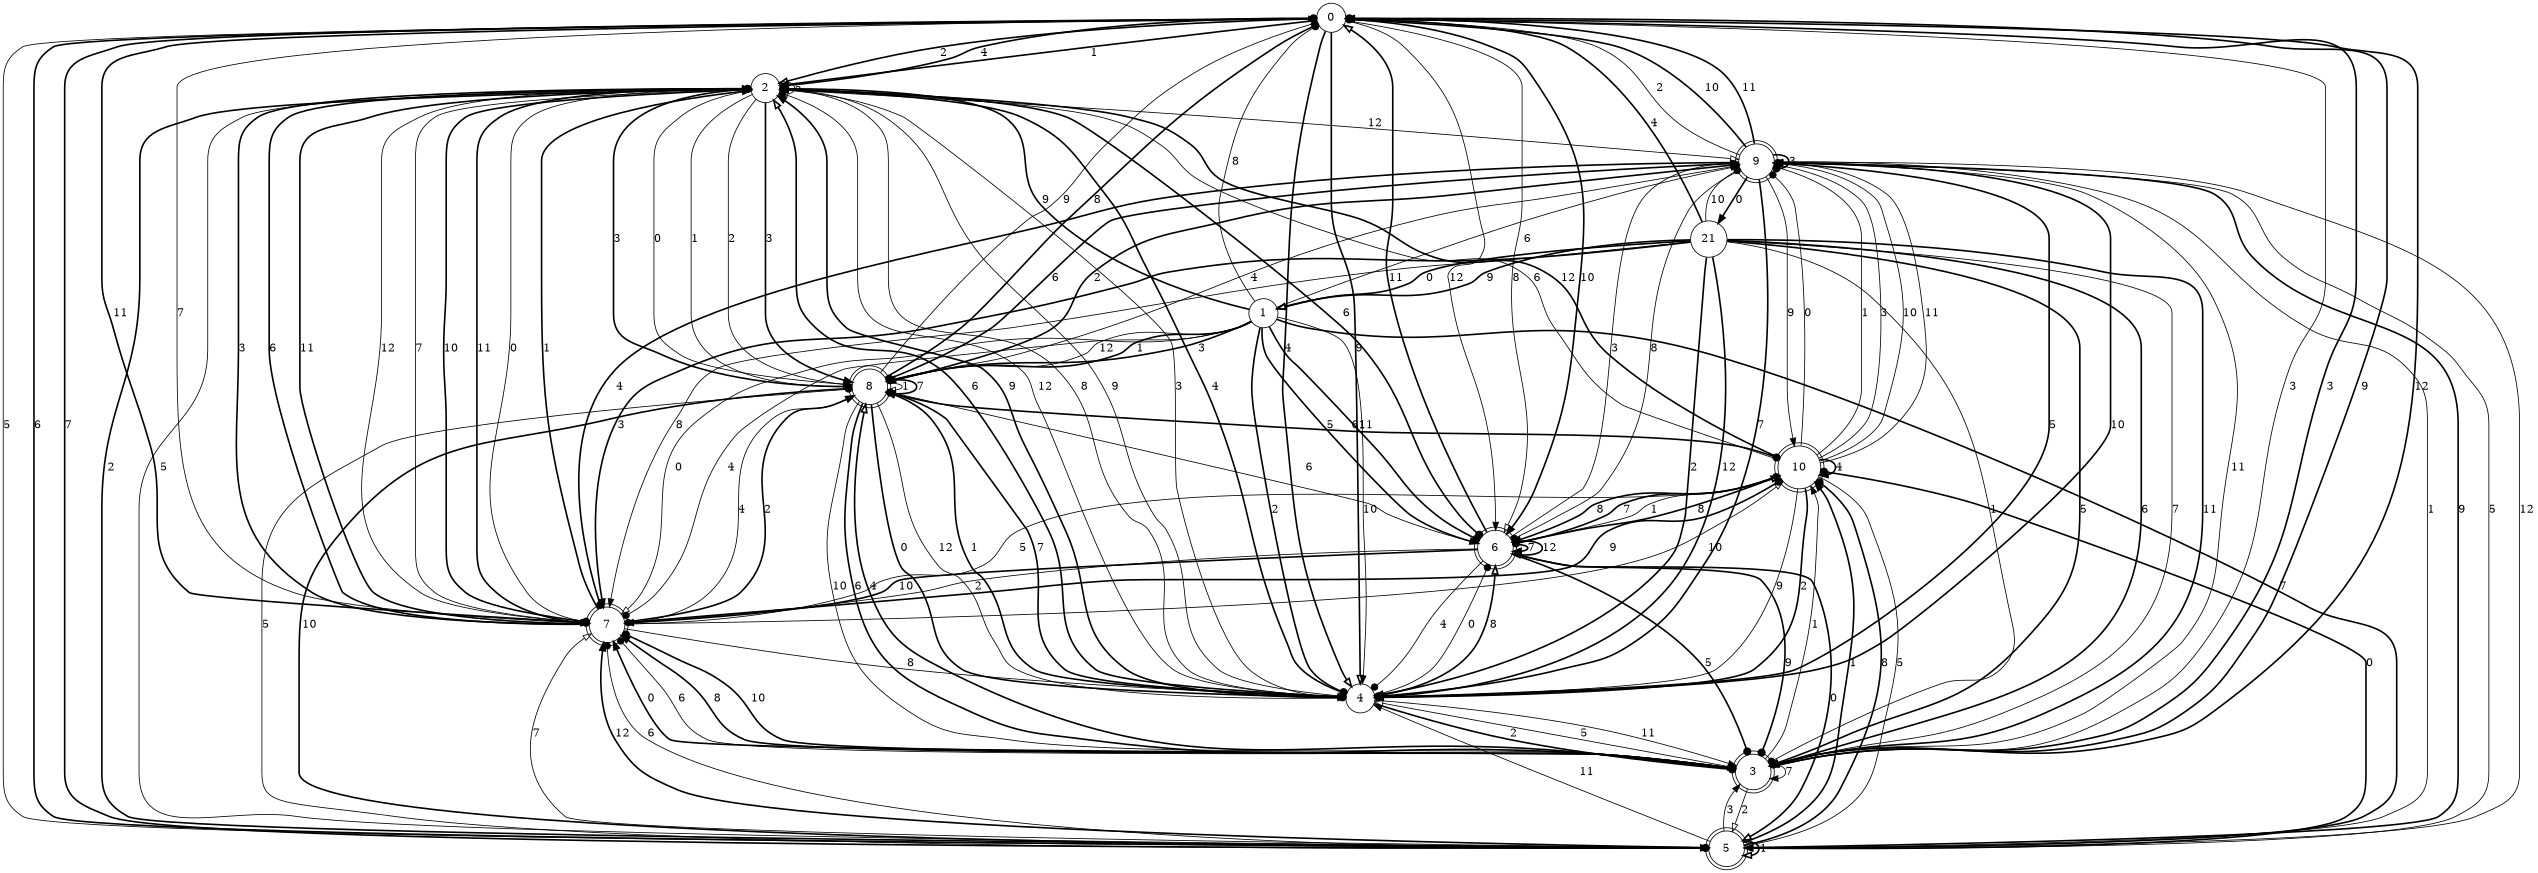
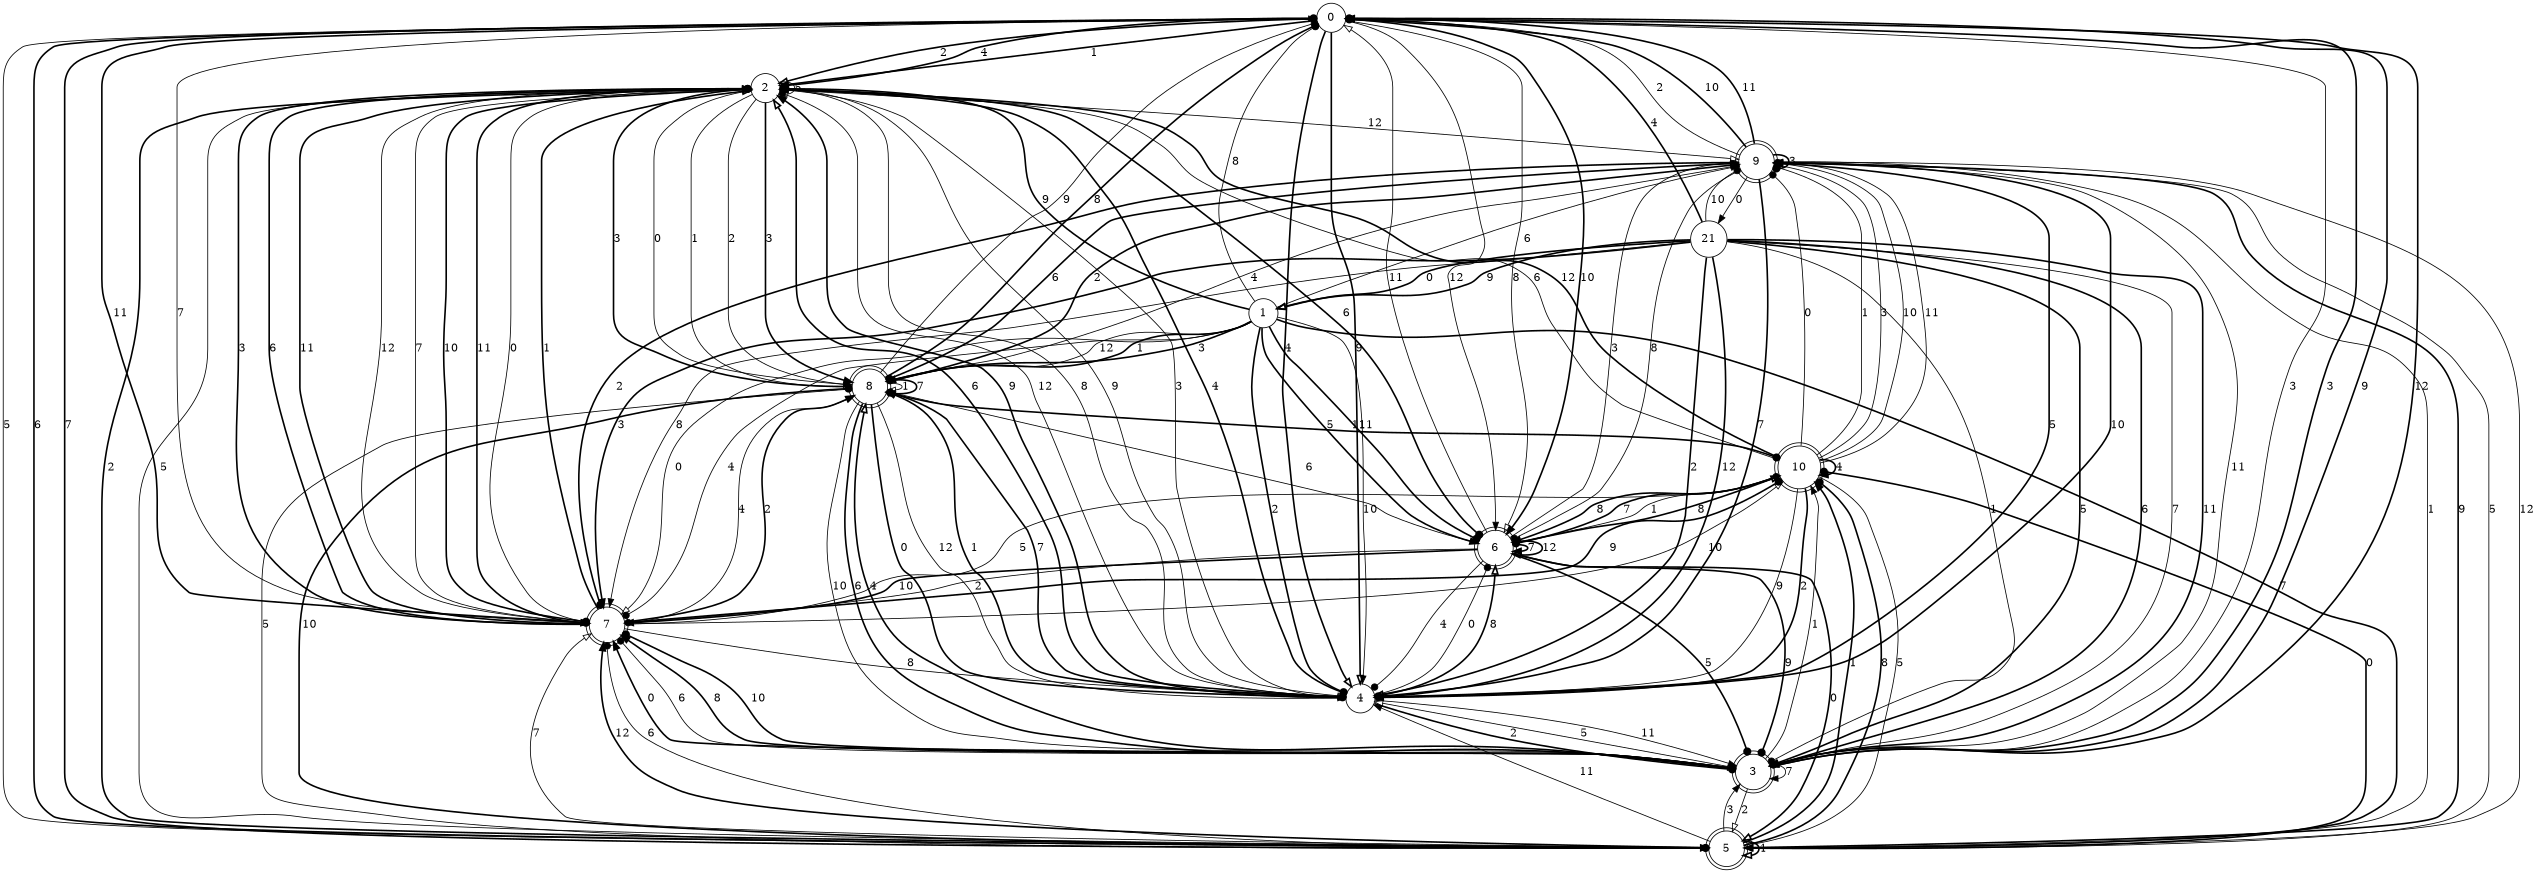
edge "9" -> "21": style bold -> solid
edge "6" -> "0": style bold -> solid
edge "9" -> "10": removed, label "9"
edge "9" -> "7": label "4" -> "2"
edge "8" -> "10": label "61" -> "11"
